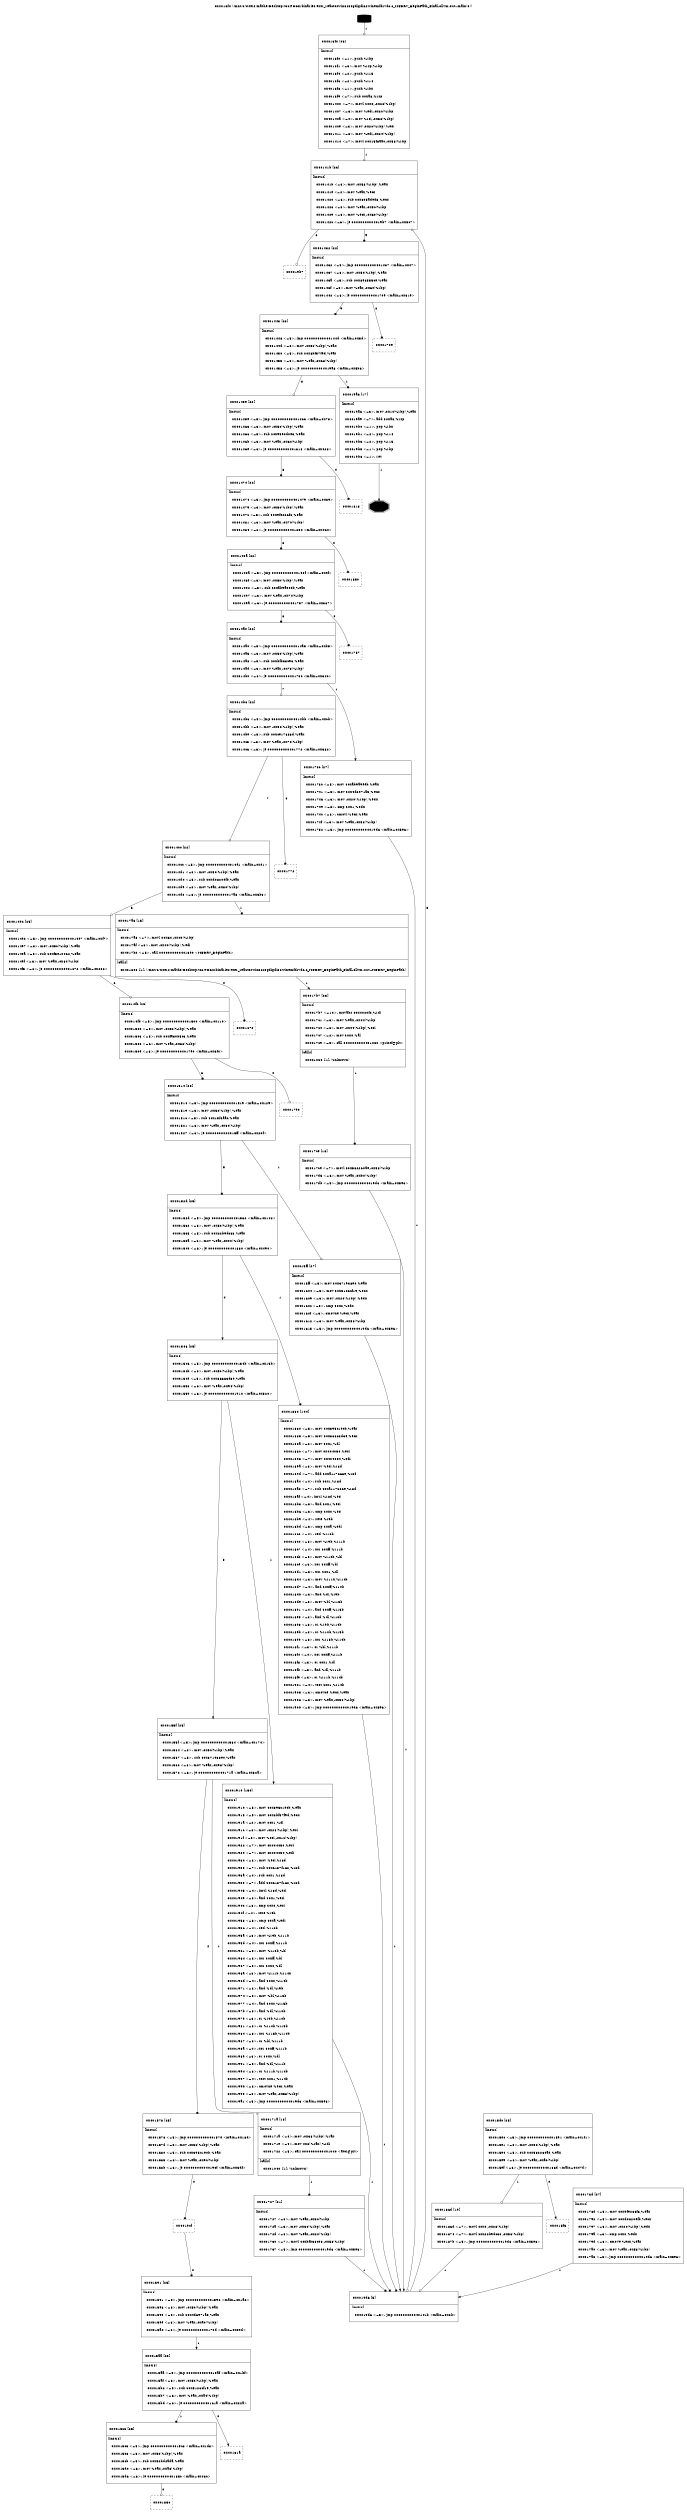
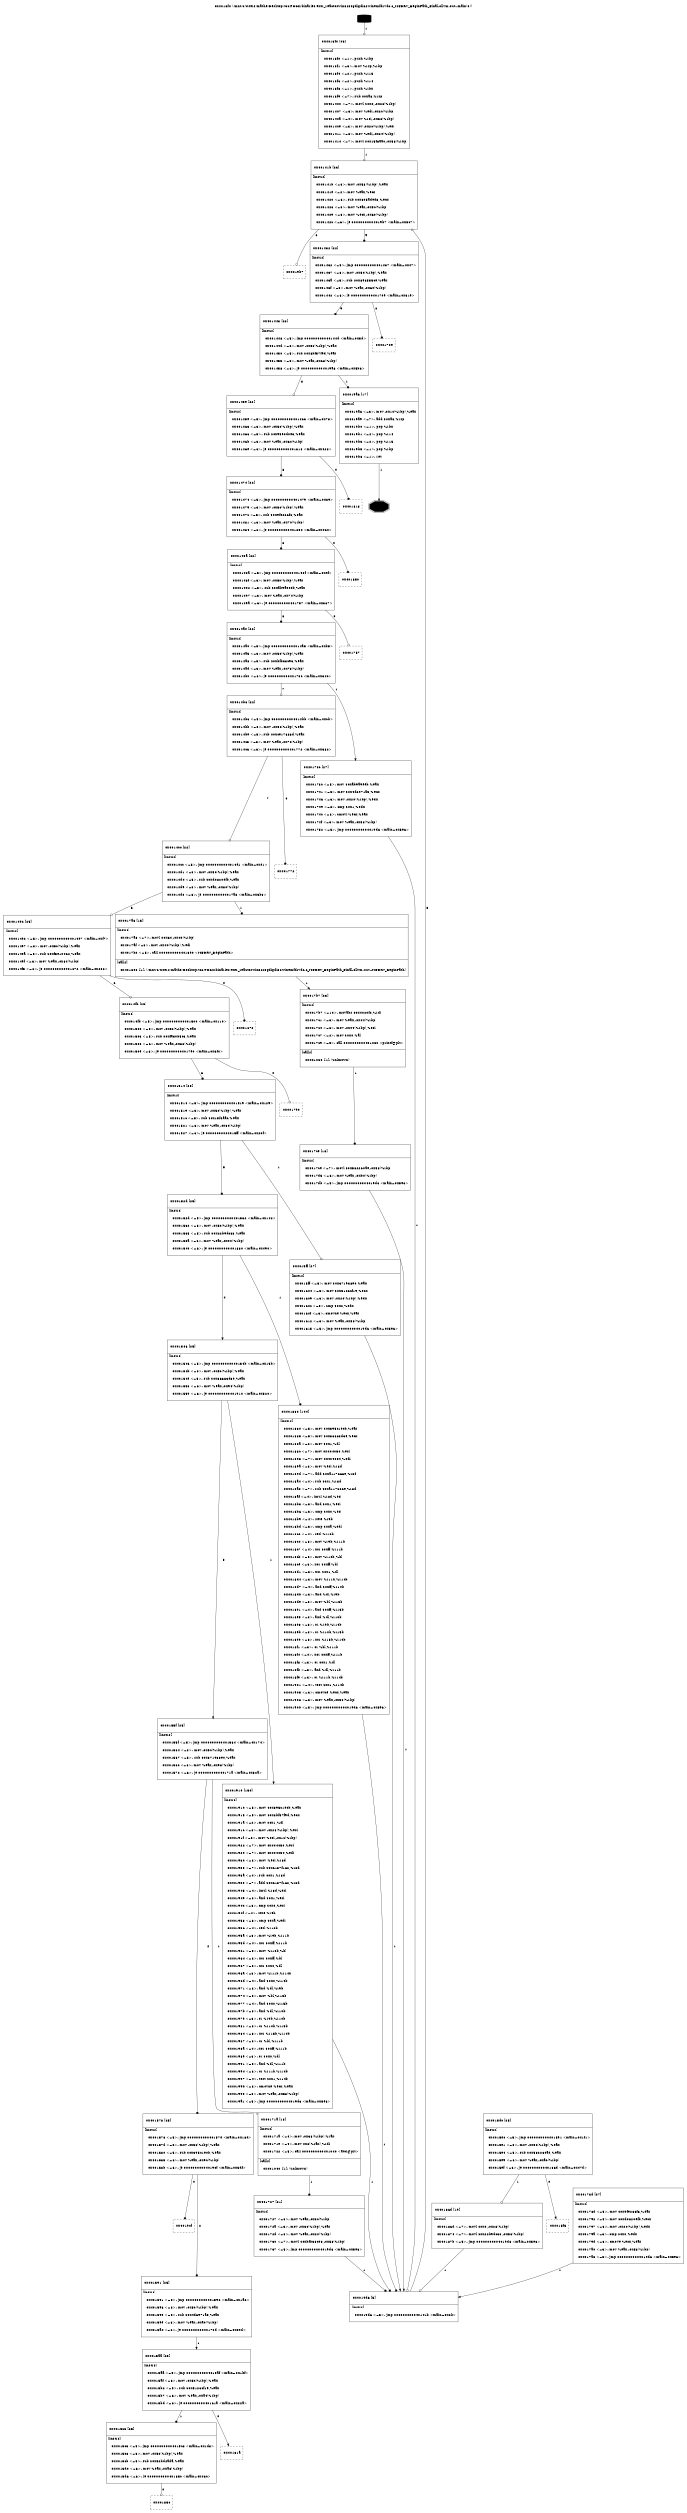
edge "0x40148a [22]" -> "0x401757": arrowhead dot -> odot
edge "0x4019cf" -> "0x401591 [25]": now "0x401578 [25]" -> "0x401591 [25]"
